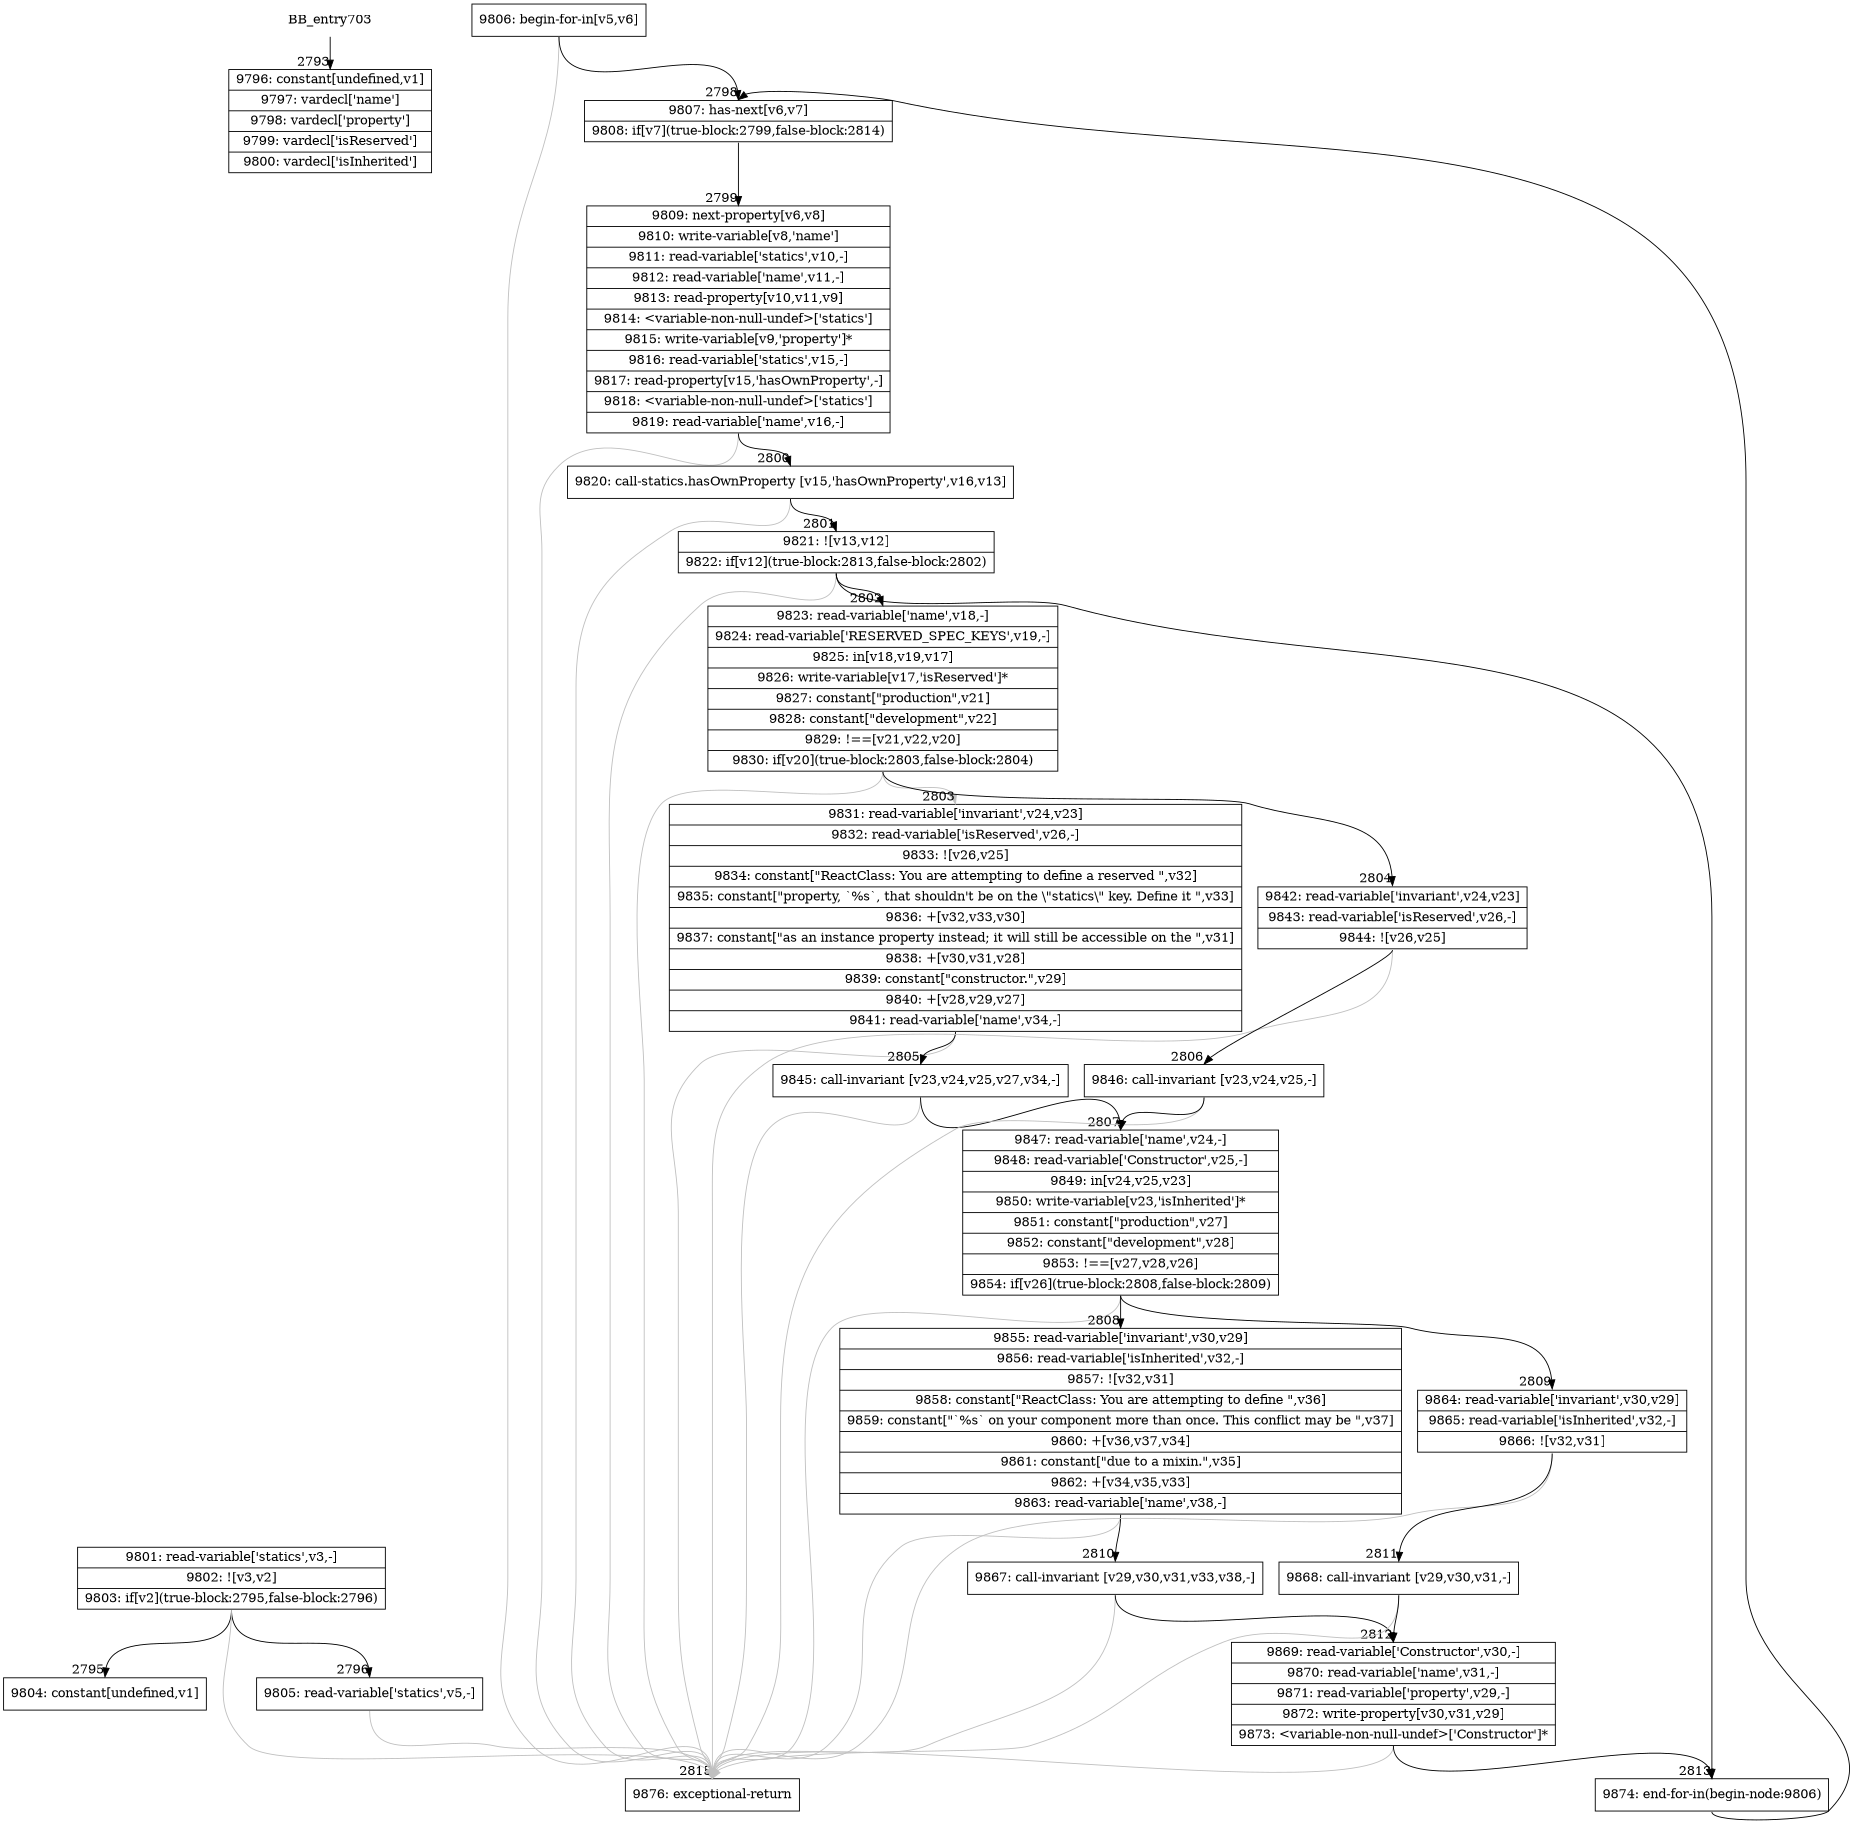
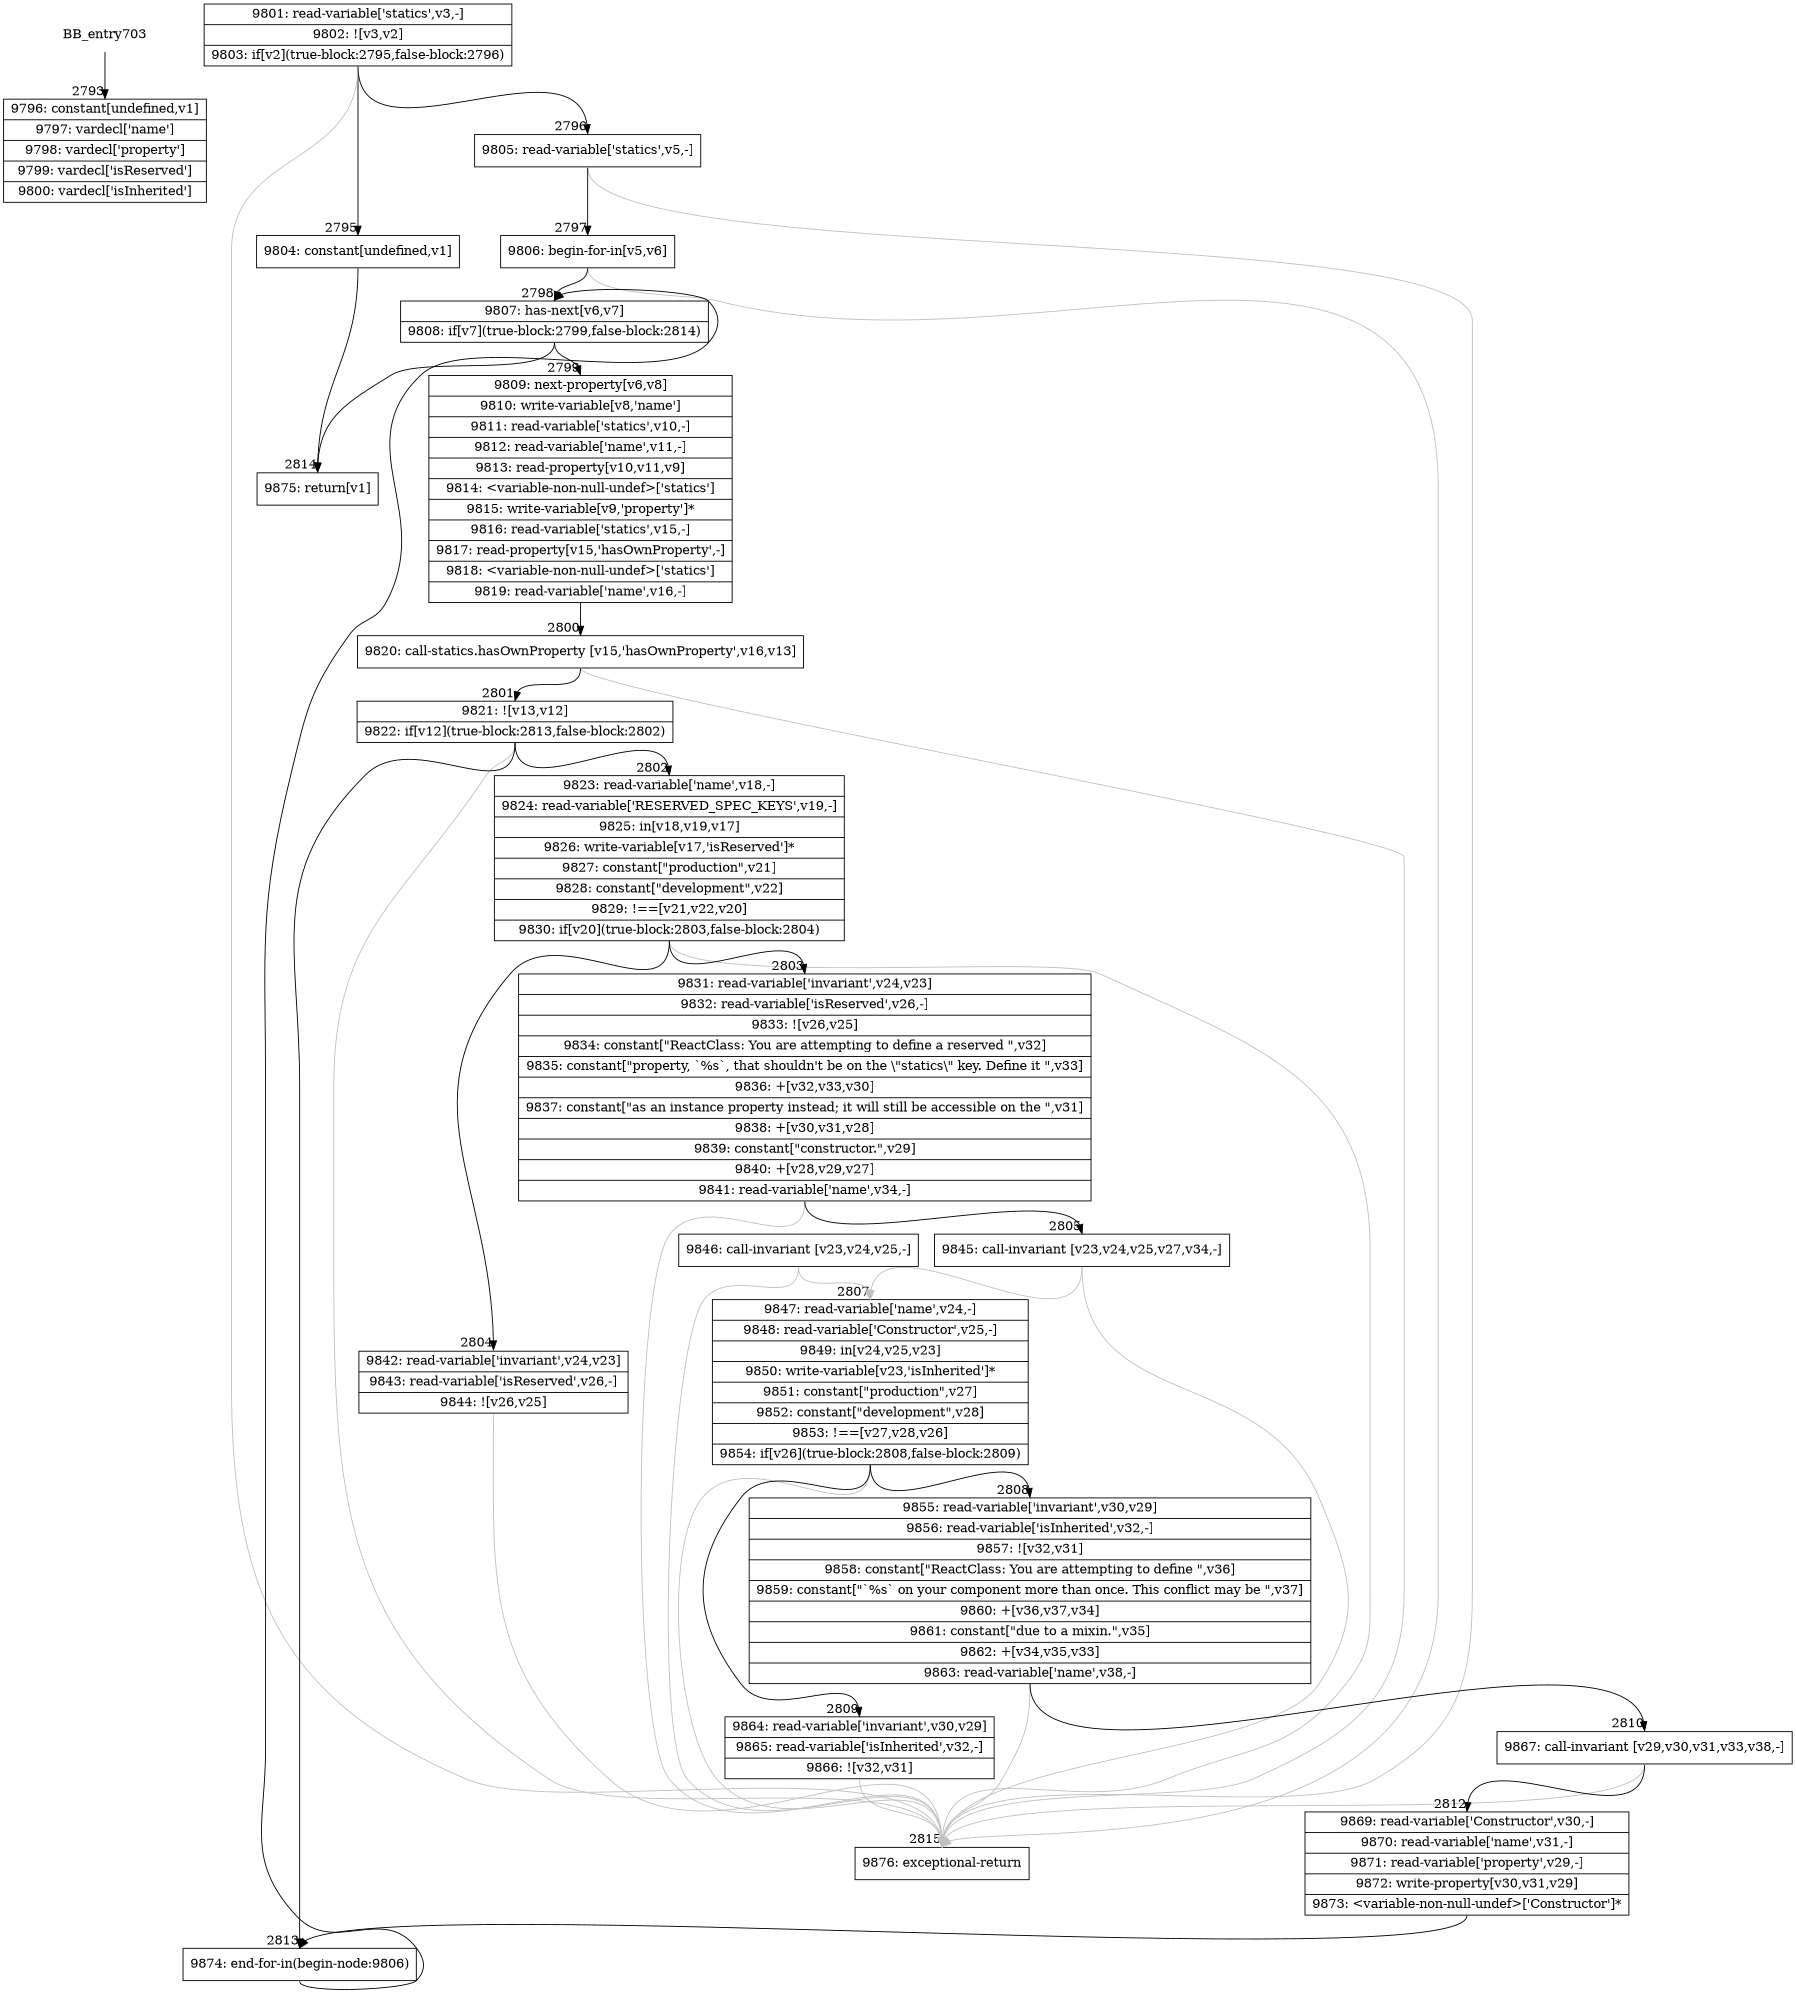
edge "9805: read-variable['statics',v5,-]" -> "9806: begin-for-in[v5,v6]": added
node "9875: return[v1]": added
edge "9823: read-variable['name',v18,-]" -> "9831: read-variable['invariant',v24,v23]": color gray -> black
edge "9842: read-variable['invariant',v24,v23]" -> "9846: call-invariant [v23,v24,v25,-]": removed
edge "9809: next-property[v6,v8]" -> "9876: exceptional-return": removed
edge "9846: call-invariant [v23,v24,v25,-]" -> "9847: read-variable['name',v24,-]": color black -> gray
edge "9845: call-invariant [v23,v24,v25,v27,v34,-]" -> "9847: read-variable['name',v24,-]": color black -> gray
node "9868: call-invariant [v29,v30,v31,-]": removed
edge "9869: read-variable['Constructor',v30,-]" -> "9876: exceptional-return": removed
